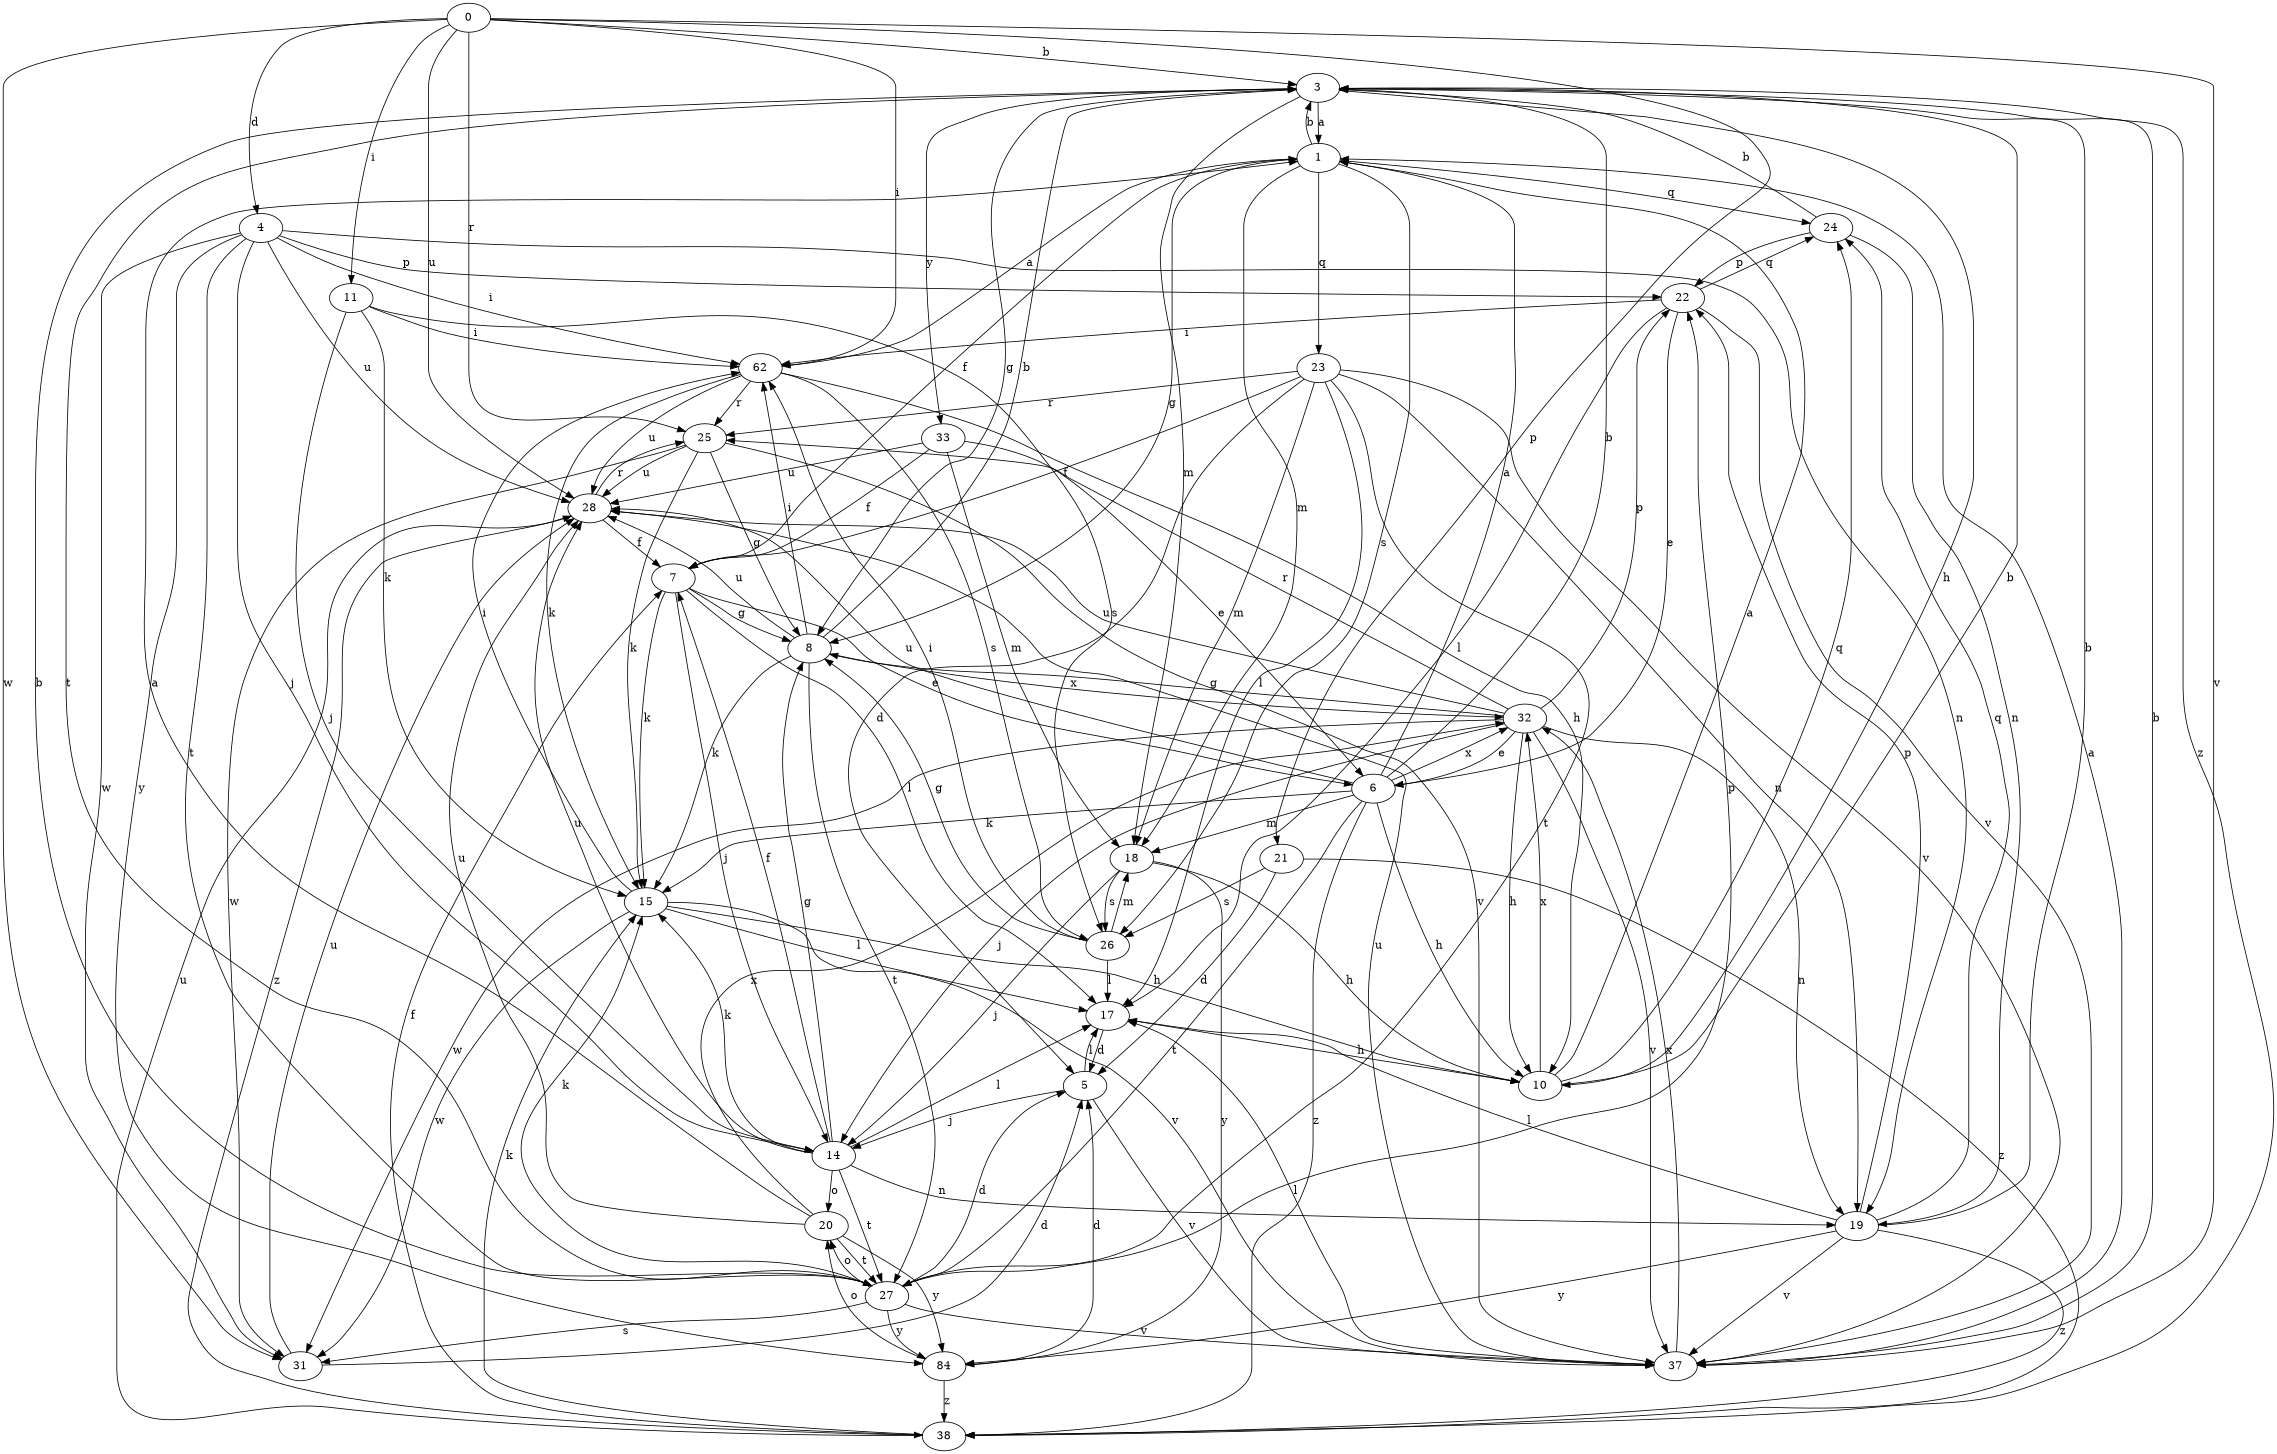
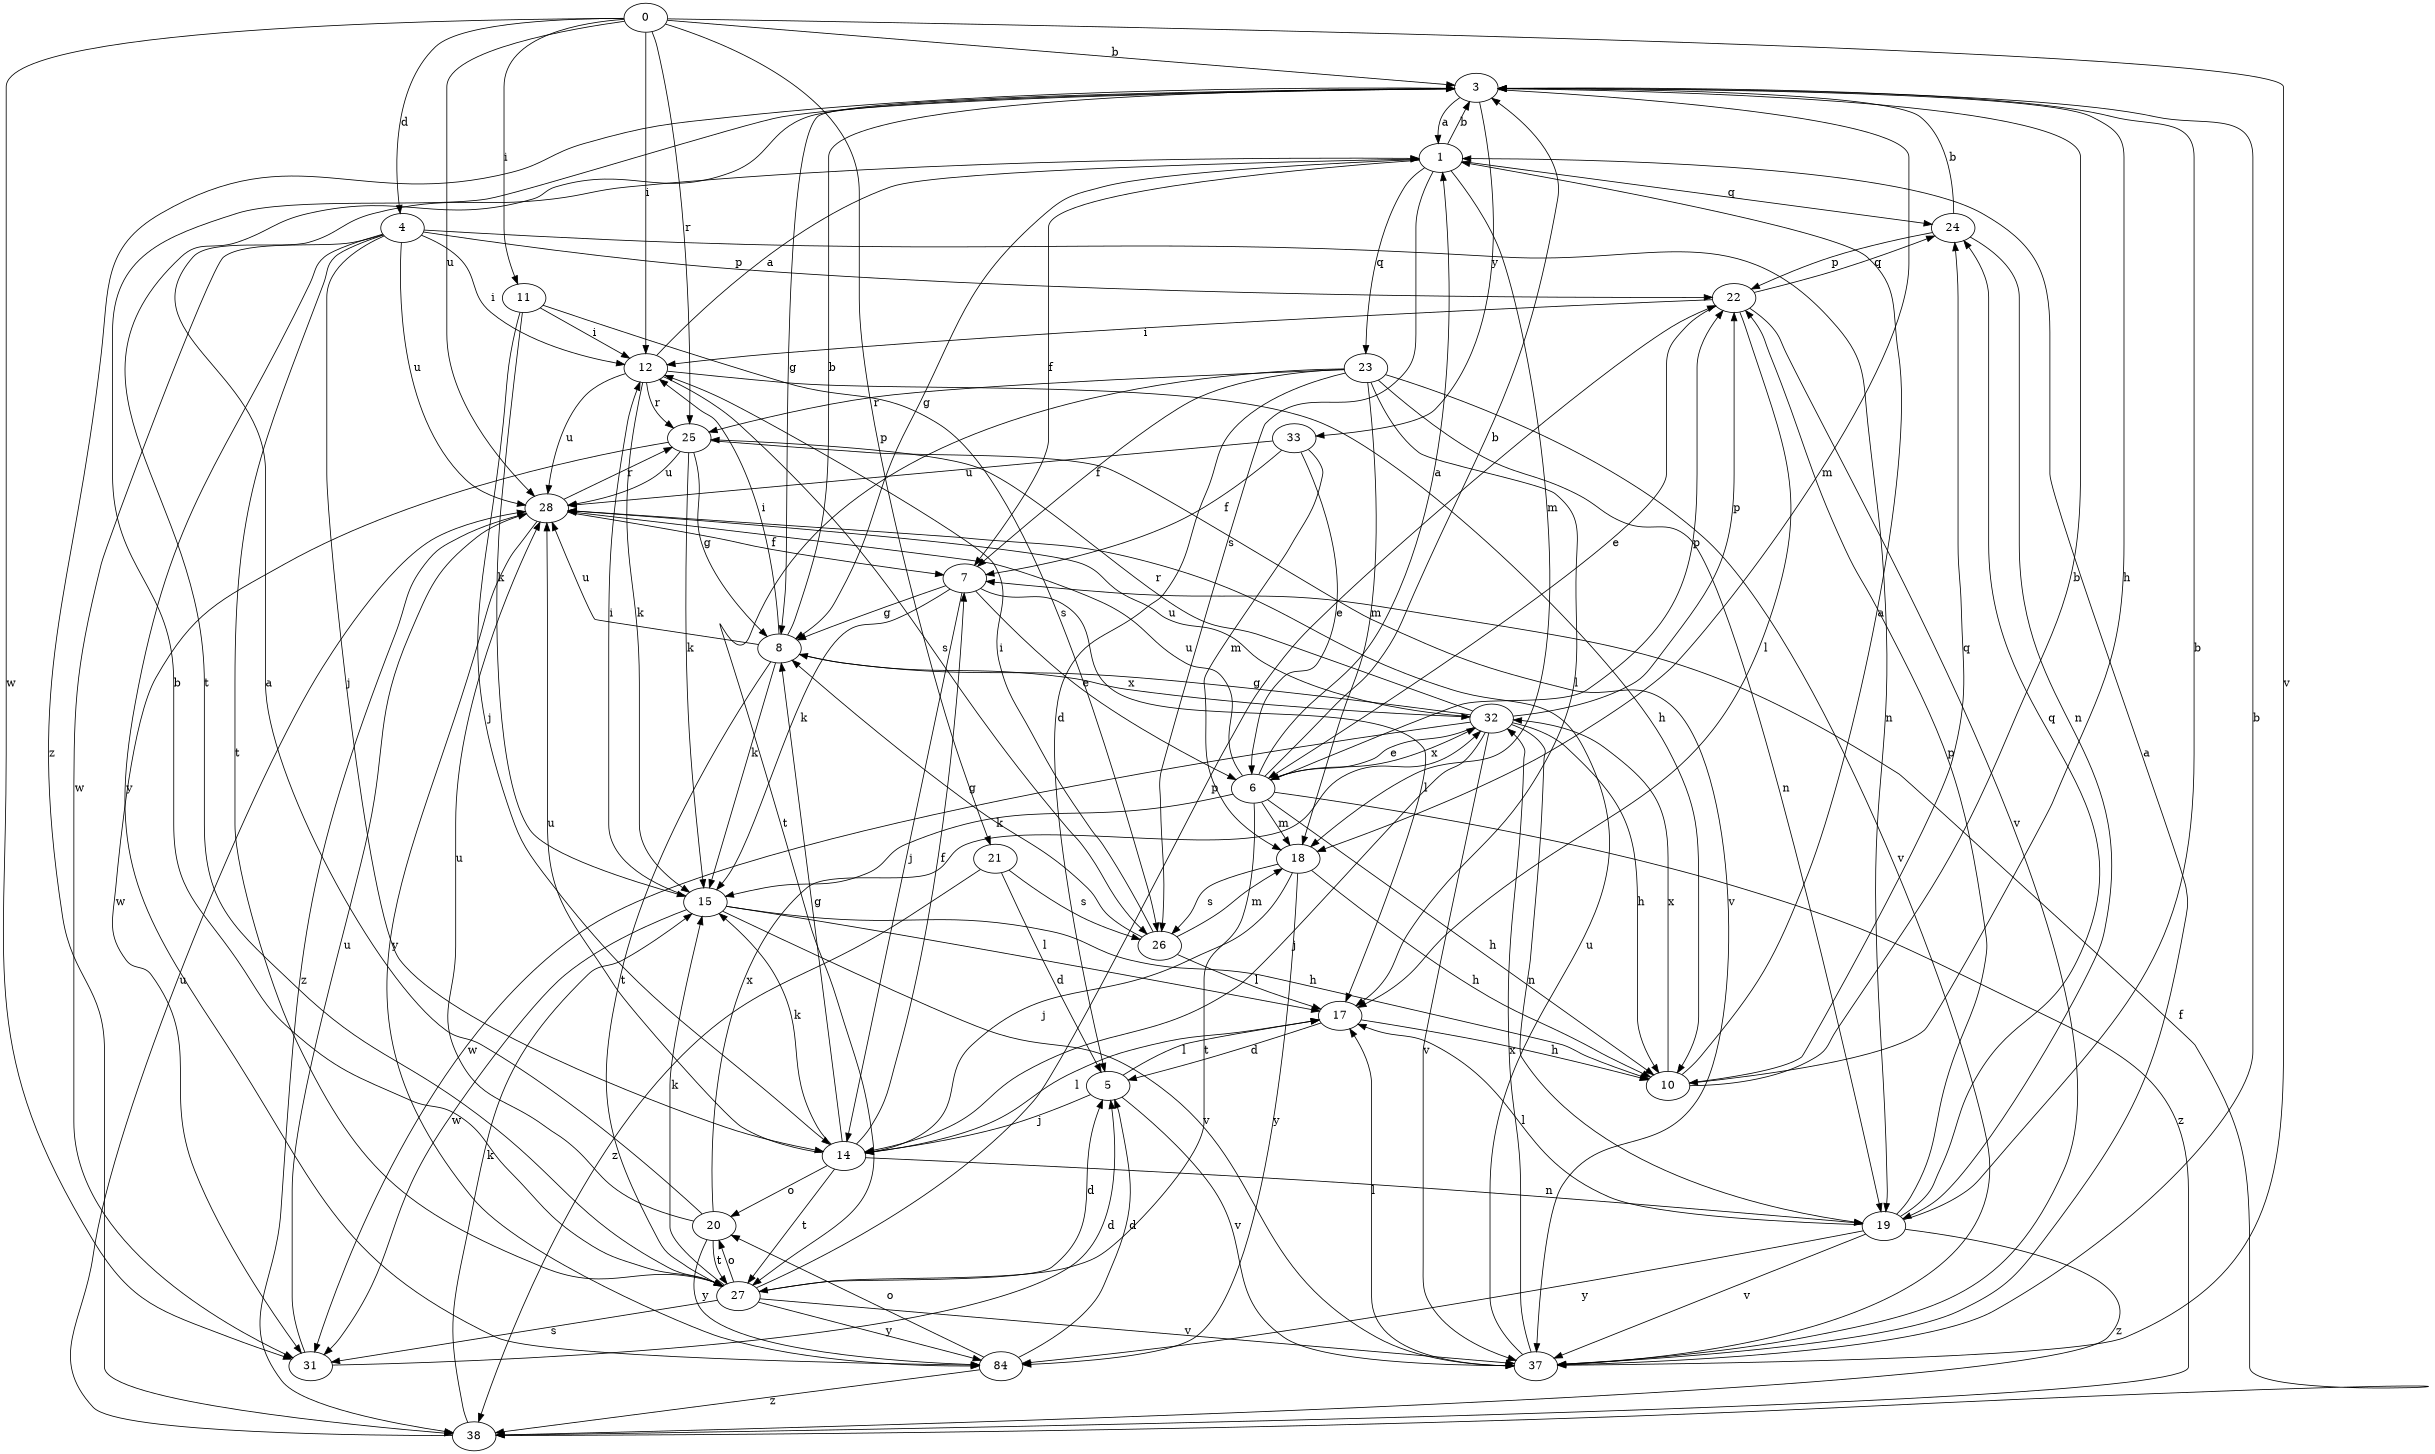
node "62": label "62" -> "12"
edge "6" -> "22": added, label "p"
edge "28" -> "84": added, label "y"
